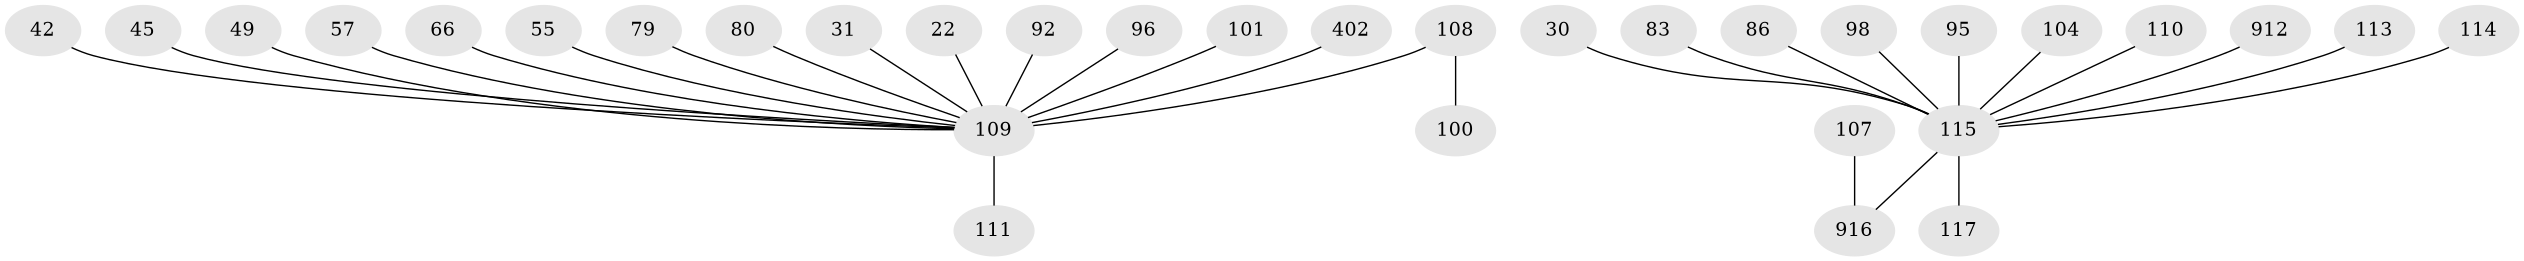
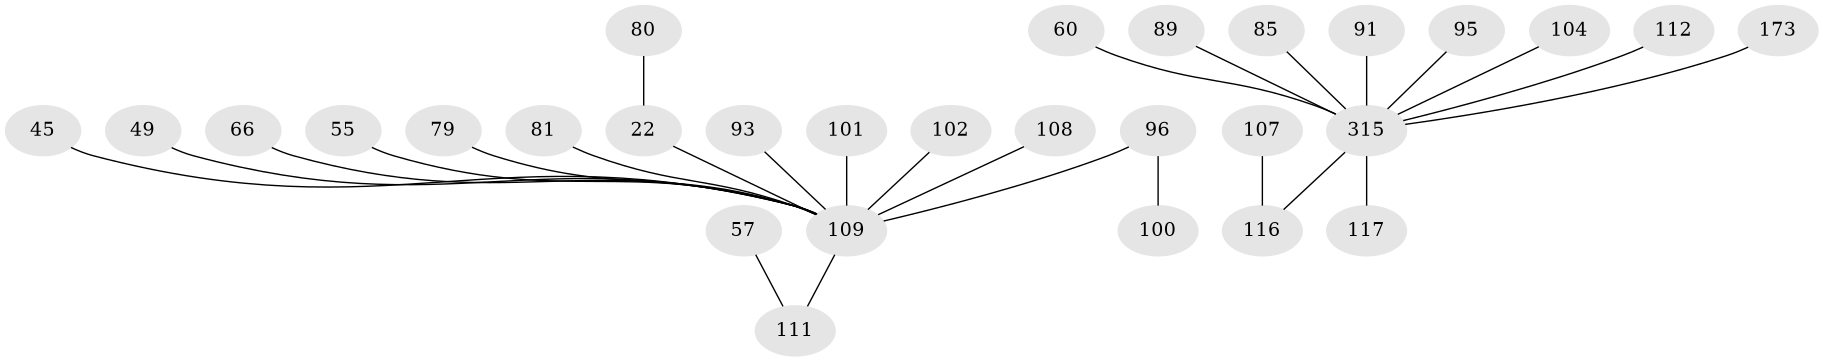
node "42": removed
node "31": label "31" -> "81"
node "92": label "92" -> "93"
node "402": label "402" -> "102"
node "30": label "30" -> "60"
node "83": label "83" -> "89"
node "86": label "86" -> "85"
node "98": label "98" -> "91"
node "110": removed
node "912": label "912" -> "112"
node "113": label "113" -> "173"
node "114": removed
edge "108" -- "100": now "96" -- "100"
edge "80" -- "109": now "80" -- "22"
edge "57" -- "109": now "57" -- "111"
node "115": label "115" -> "315"
node "916": label "916" -> "116"
